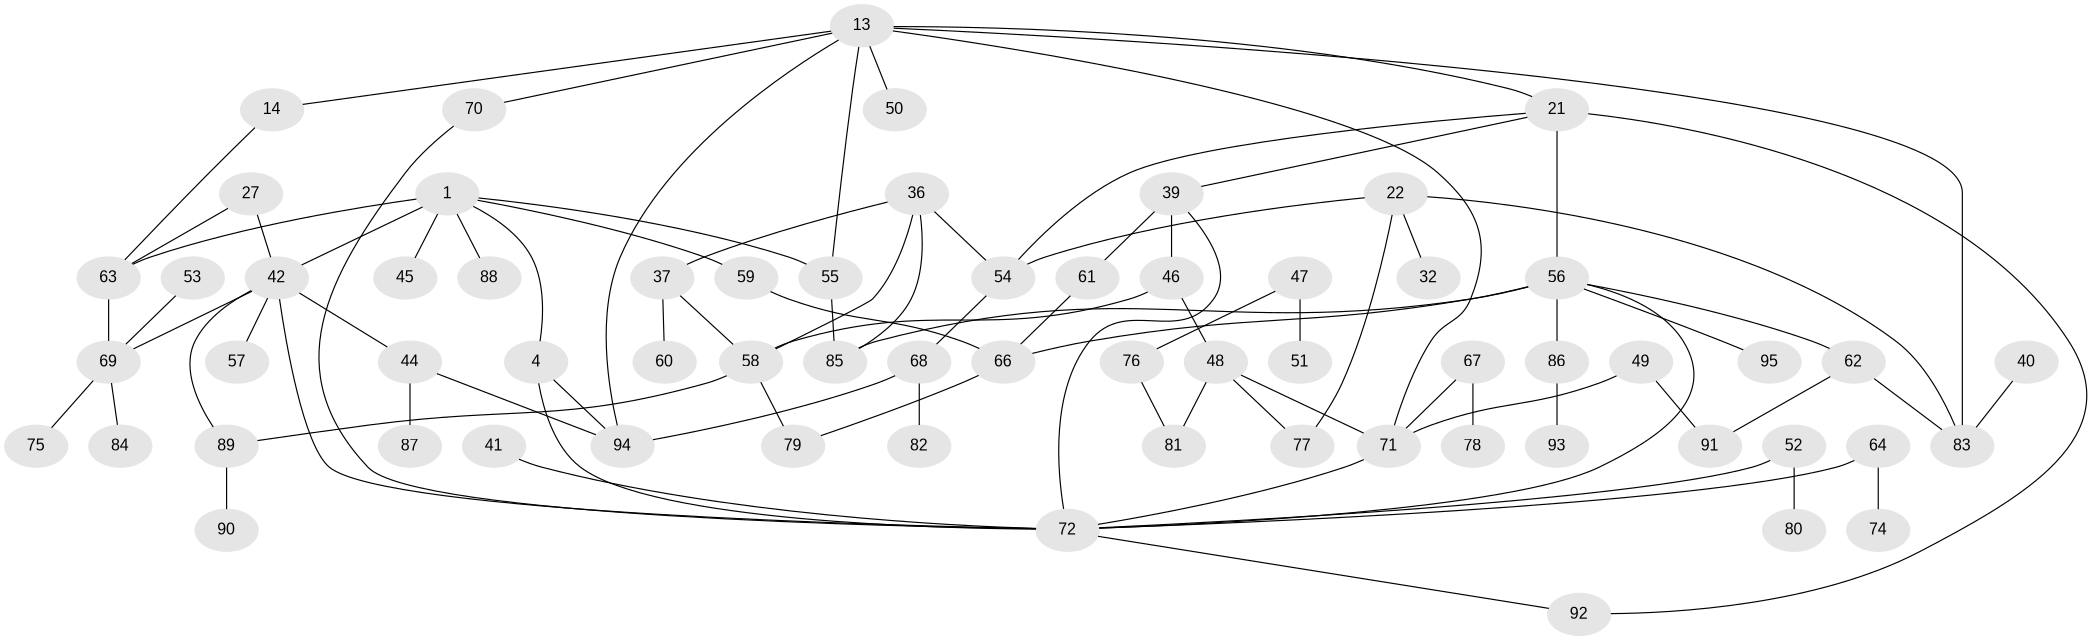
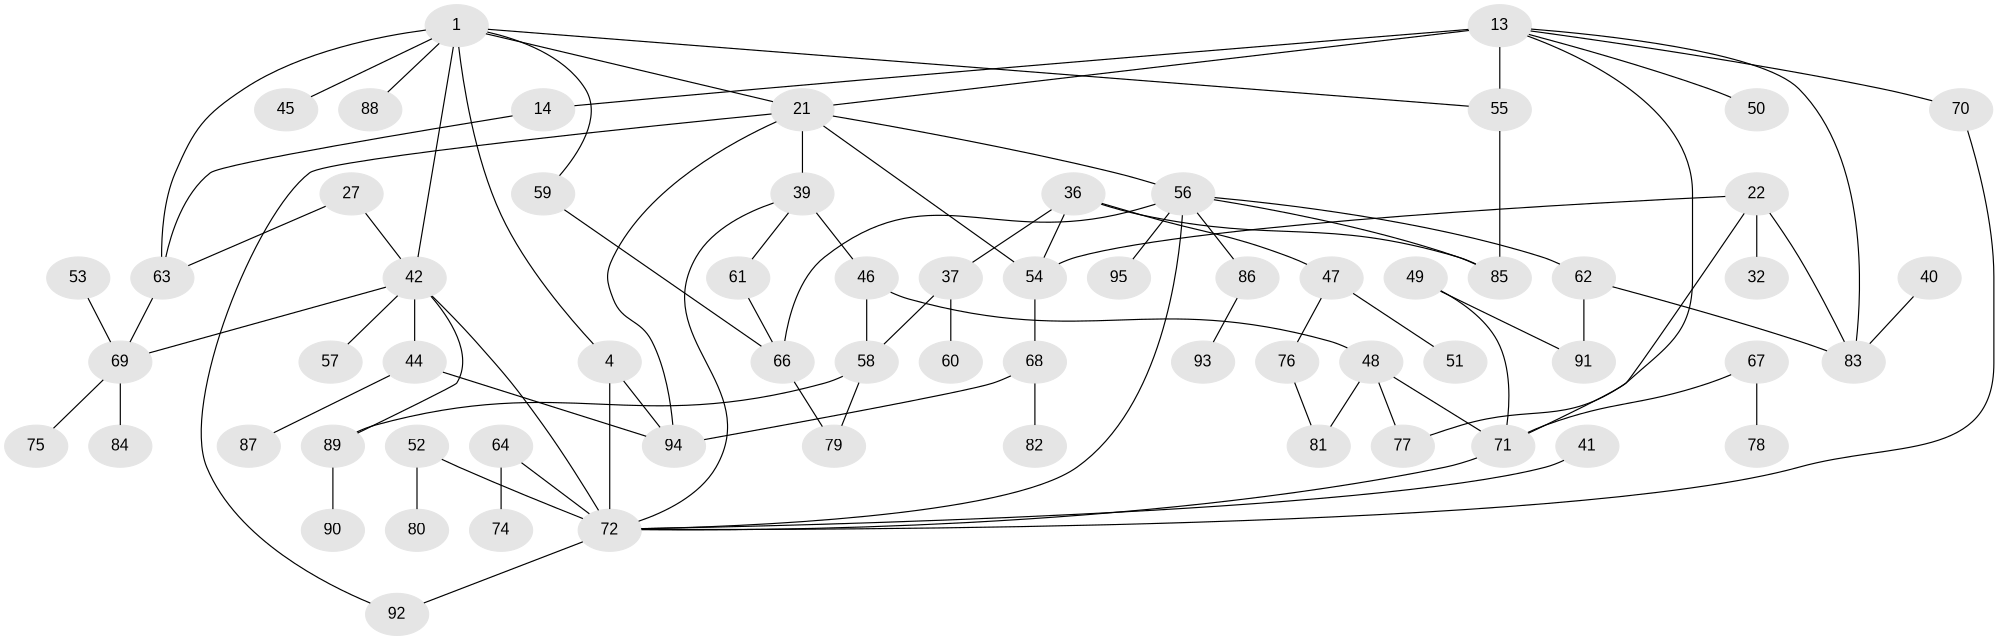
edge "1" -- "21": added
edge "13" -- "94": now "21" -- "94"
edge "36" -- "58": now "36" -- "47"
